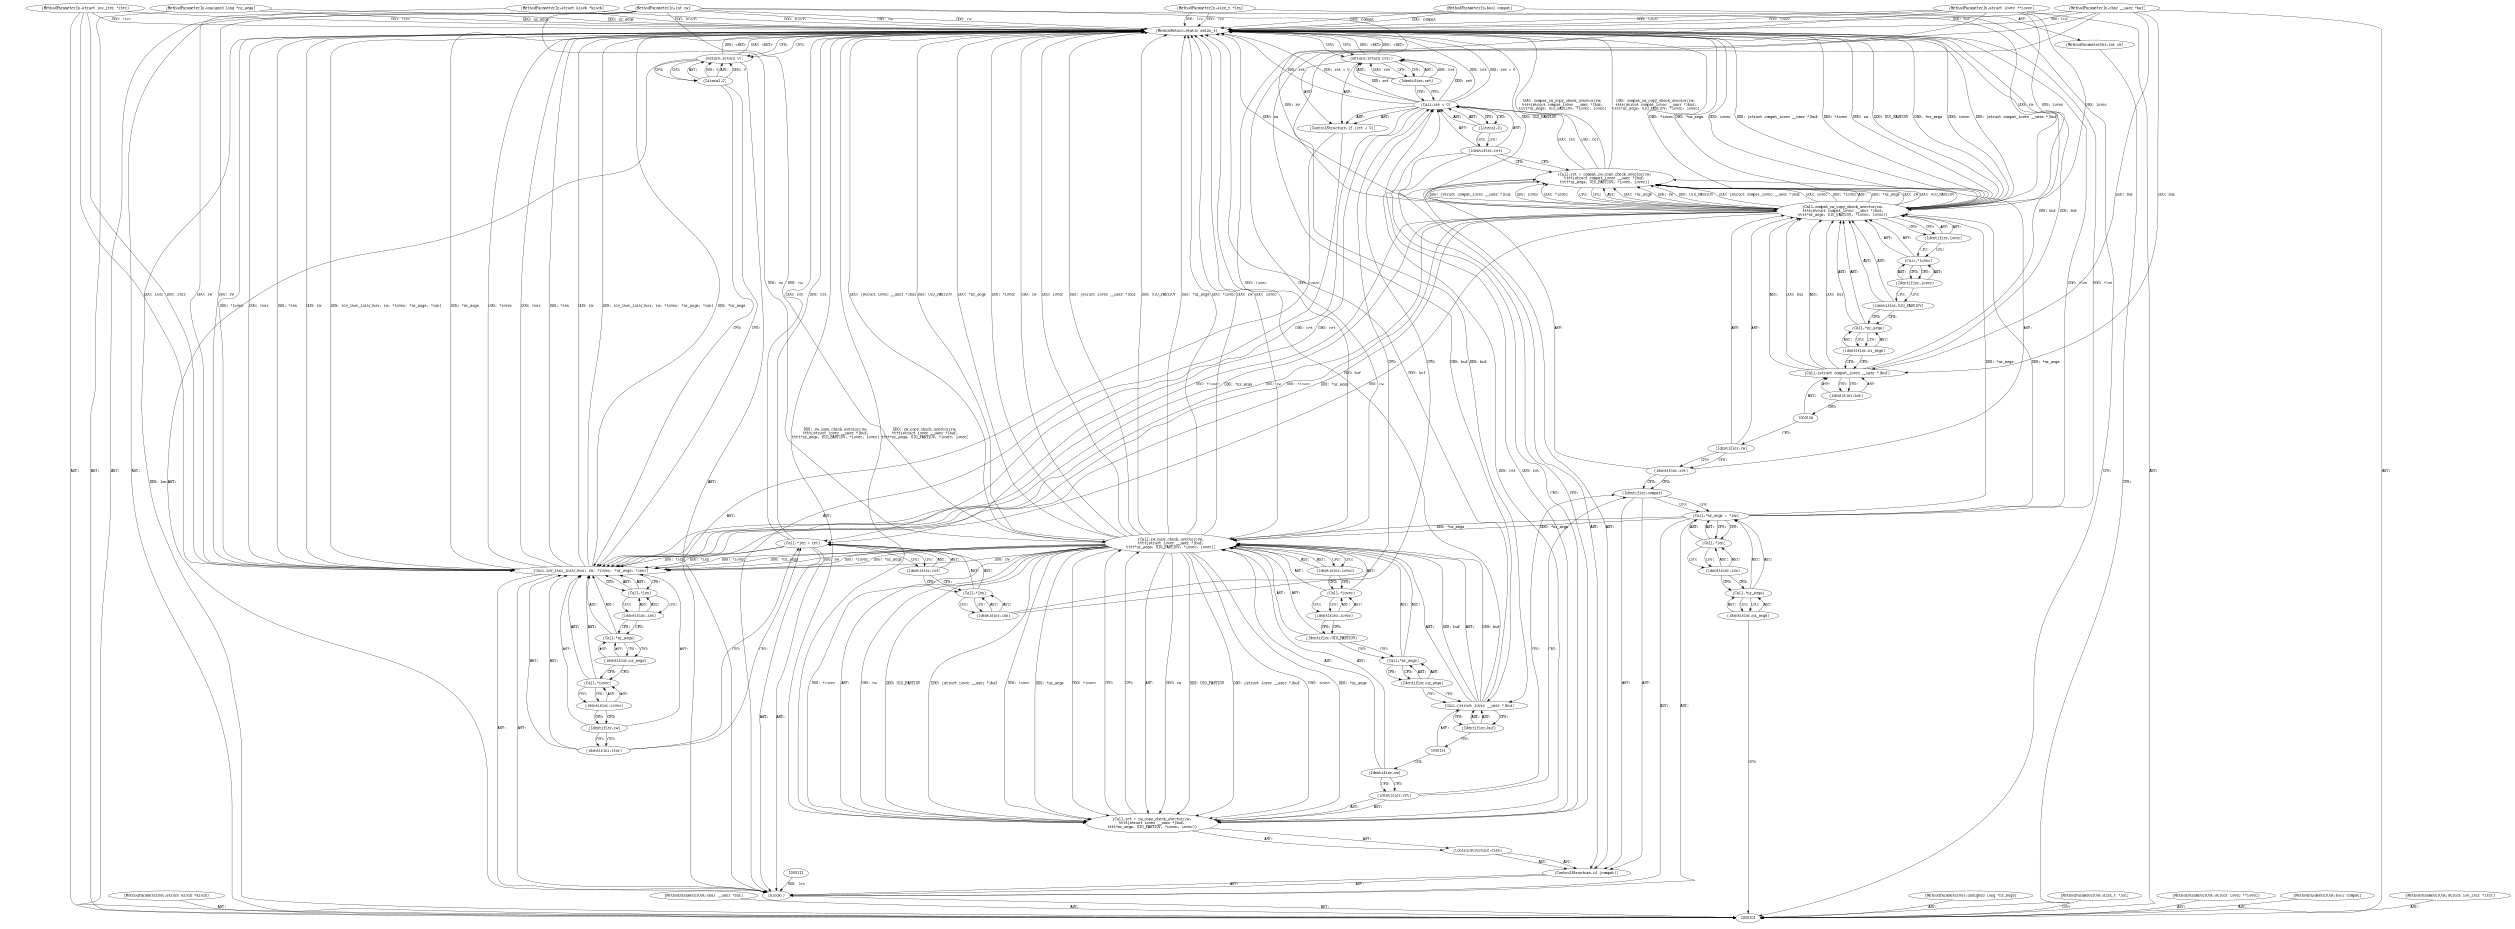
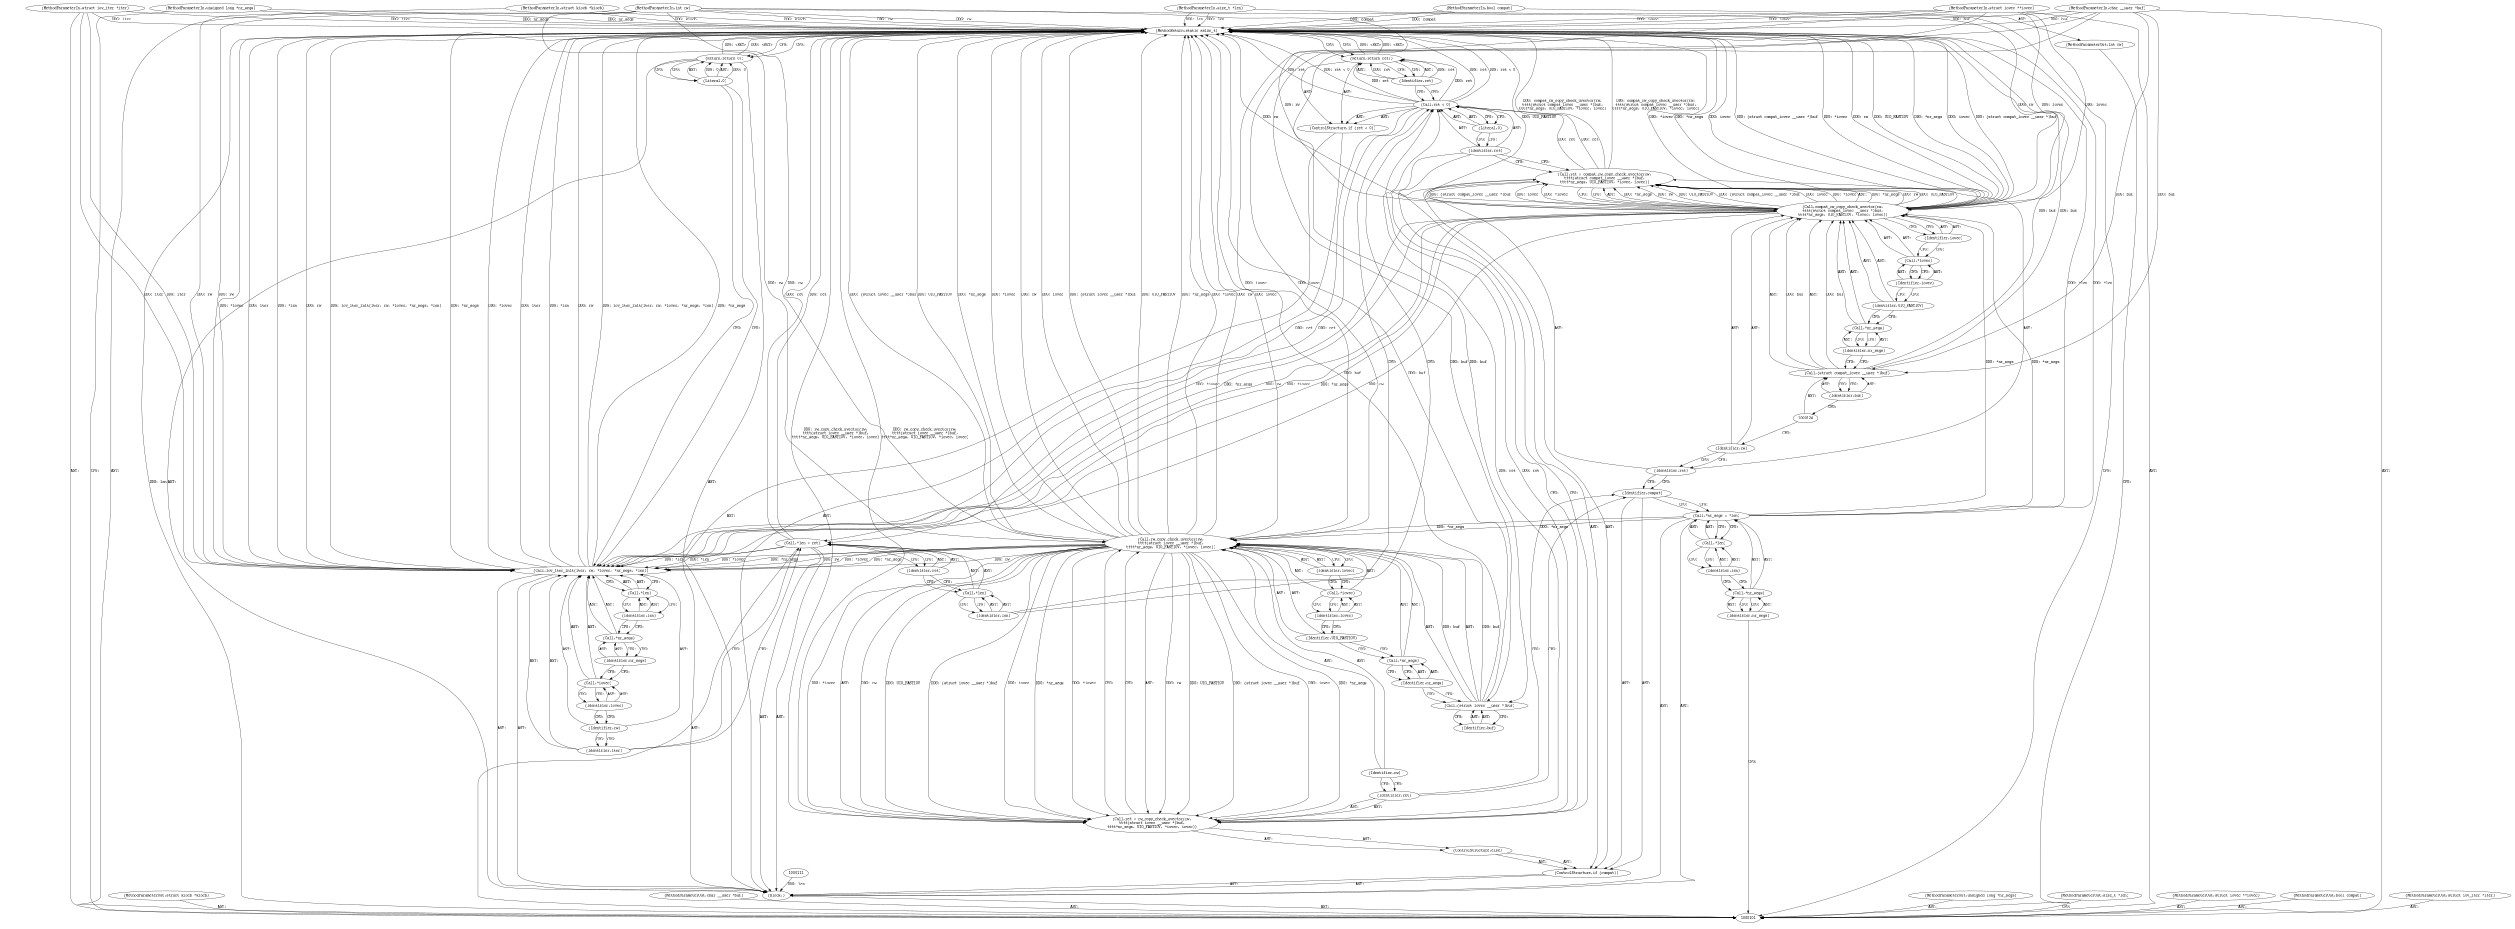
edge "(MethodParameterIn,unsigned long *nr_segs)" -> "1000101": label "AST: " -> "CFG: "
node "1000138": removed
edge "(MethodParameterIn,int rw)" -> "1000101": now "(Call,*len = ret)" -> "1000101"
